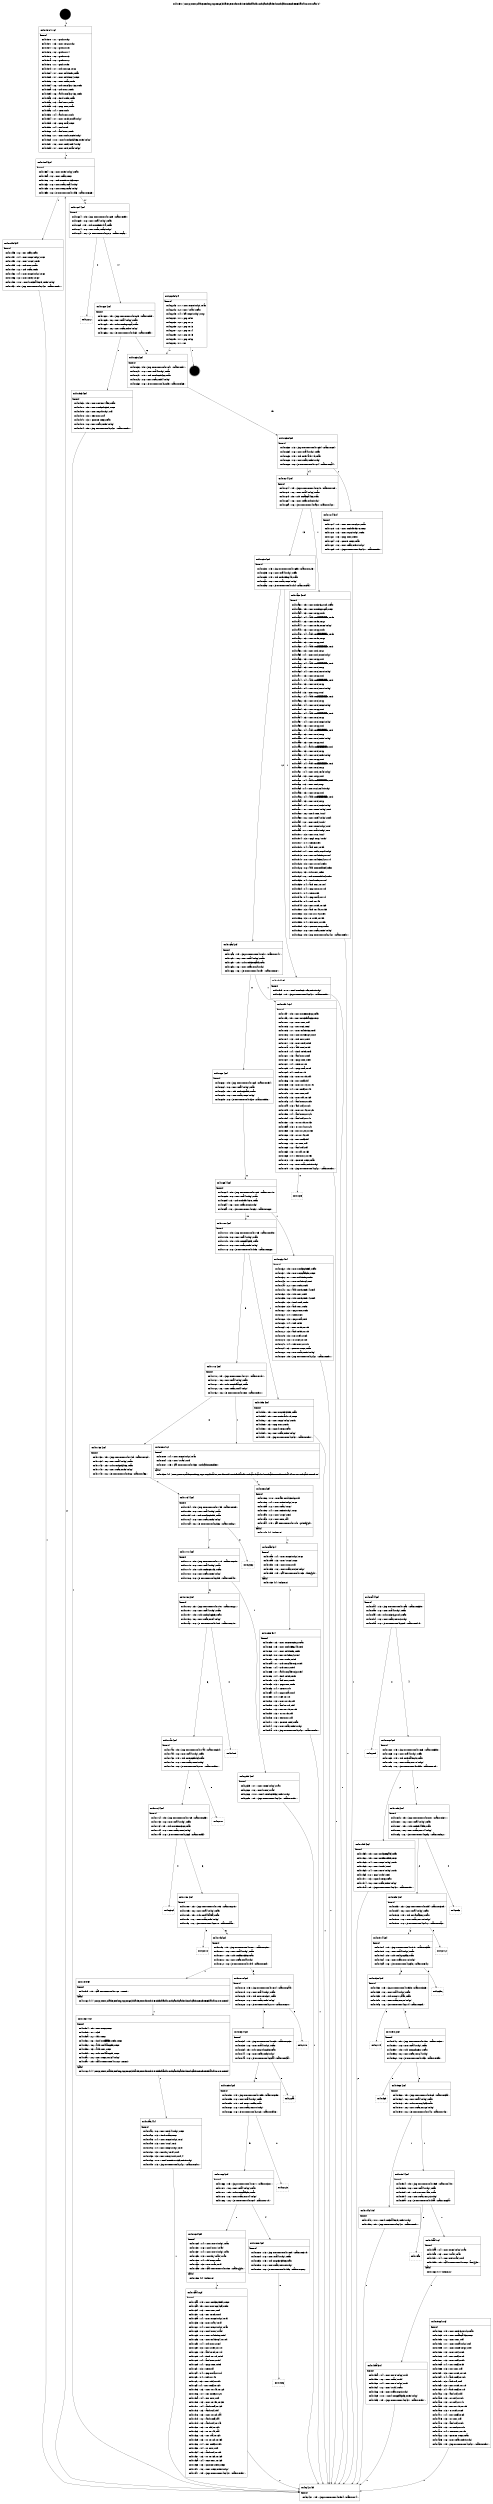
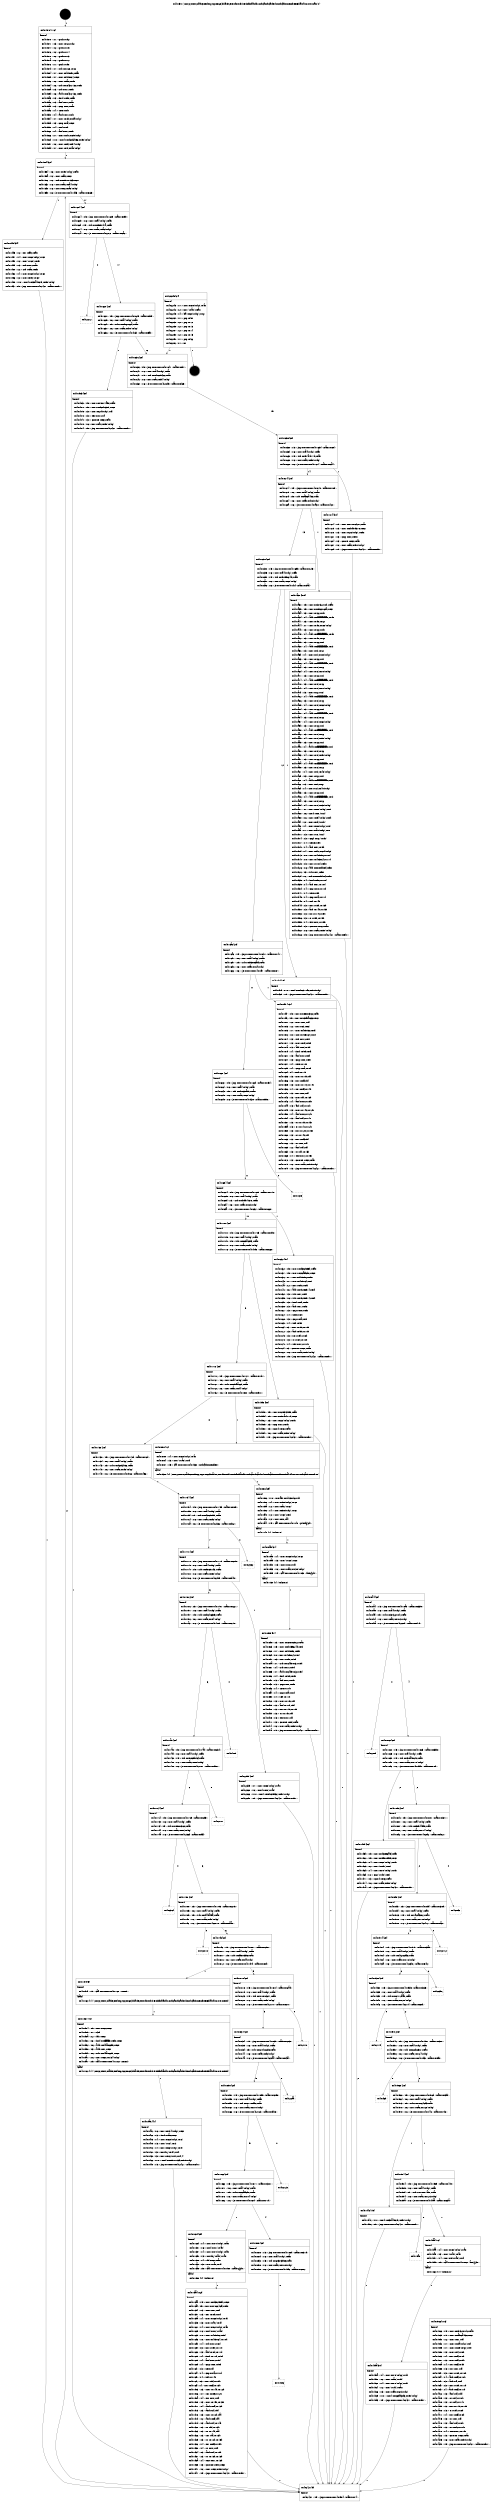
edge "0x401df7 [137]" -> "0x401f2e": now "0x4016c8 [28]" -> "0x401f2e"
